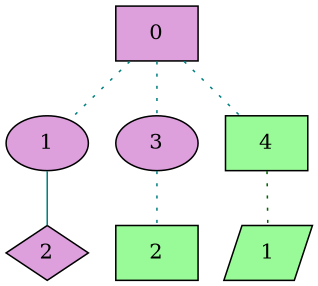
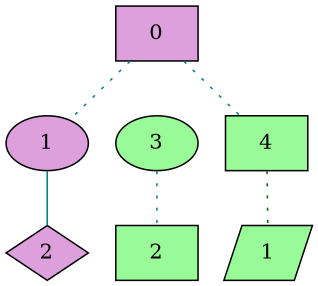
edge "0" -- "3": removed
node "3": fillcolor plum -> palegreen
